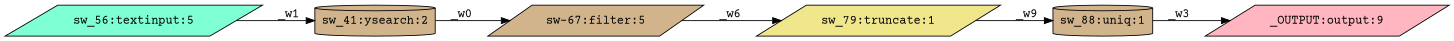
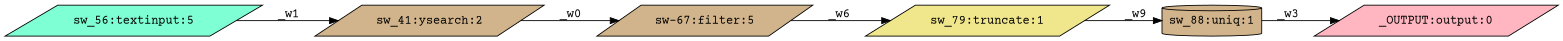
node "sw_41:ysearch:2": shape cylinder -> parallelogram
node "_OUTPUT:output:9": label "_OUTPUT:output:9" -> "_OUTPUT:output:0"
